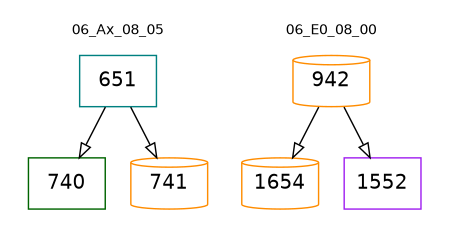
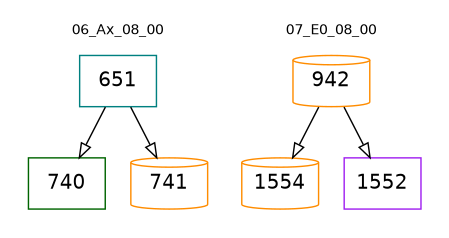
cluster "06_Ax_08_05": label "06_Ax_08_05" -> "06_Ax_08_00"
cluster "06_E0_08_00": label "06_E0_08_00" -> "07_E0_08_00"
node "1654": label "1654" -> "1554"
